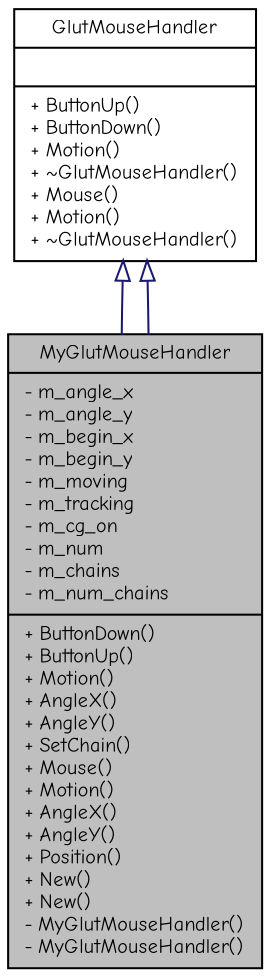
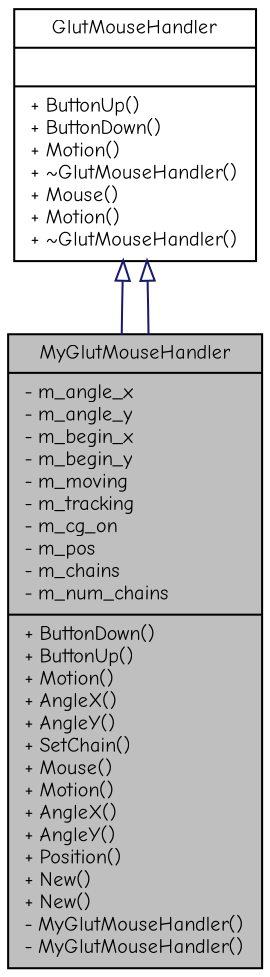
node "MyGlutMouseHandler": text "- m_num" -> "- m_pos"
